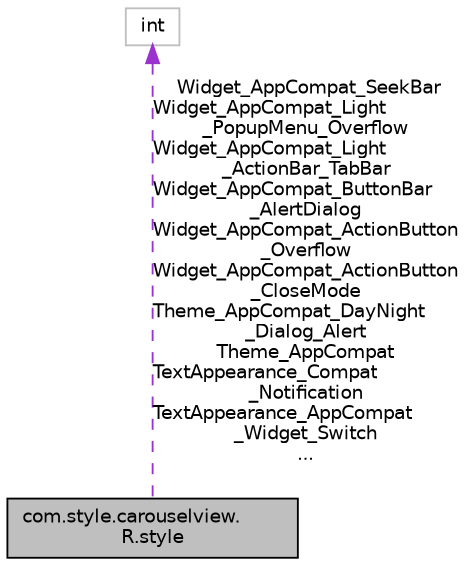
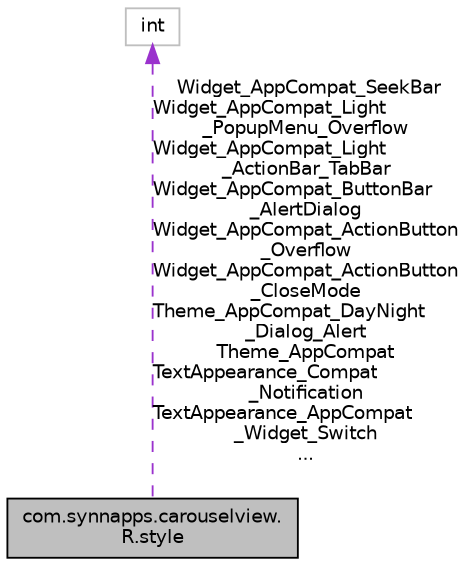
node "com.style.carouselview. R.style": label "com.style.carouselview. R.style" -> "com.synnapps.carouselview. R.style"
